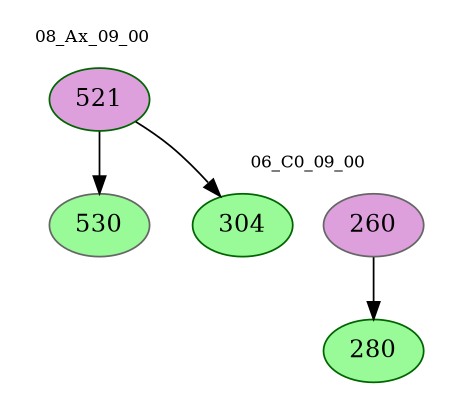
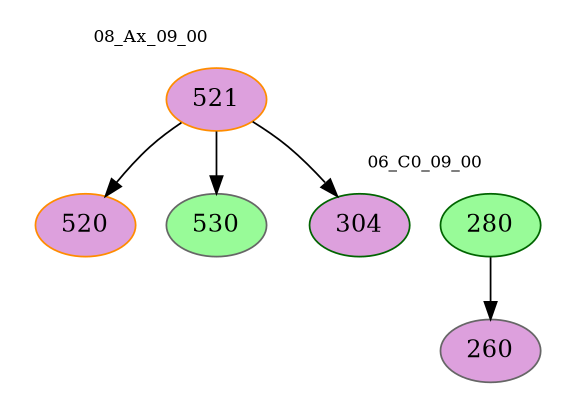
node "521": color darkgreen -> darkorange
node "520": added
node "304": fillcolor palegreen -> plum
edge "260" -> "280": reversed
